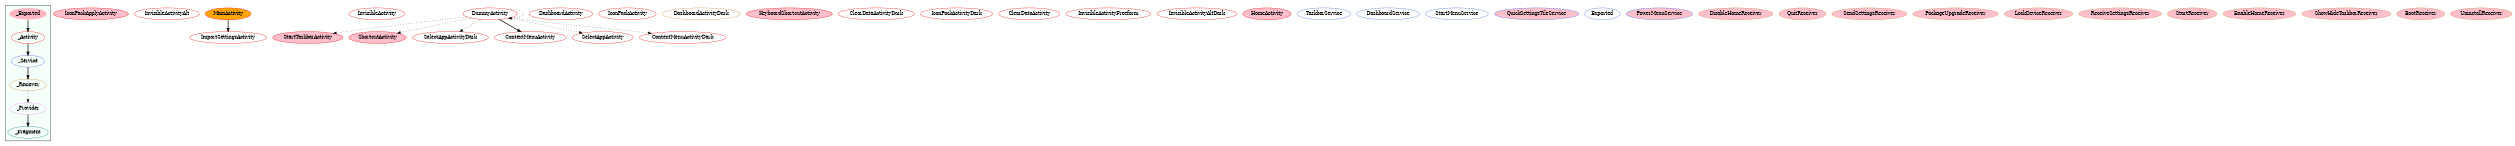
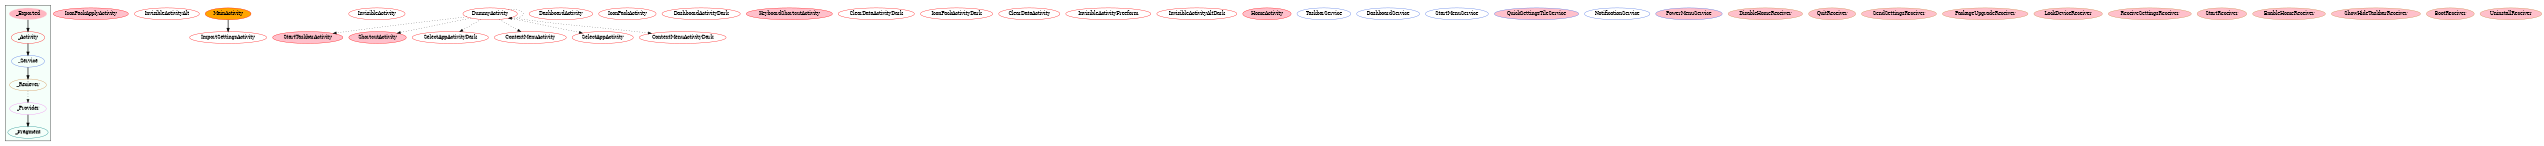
node "DashboardActivityDark": color peru -> red
node "Exported": label "Exported" -> "NotificationService"
edge "DummyActivity" -> "ContextMenuActivity": style bold -> dotted
